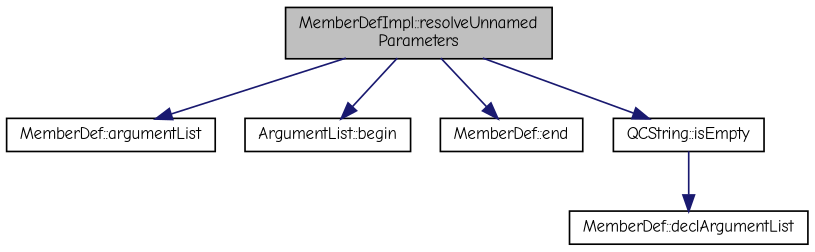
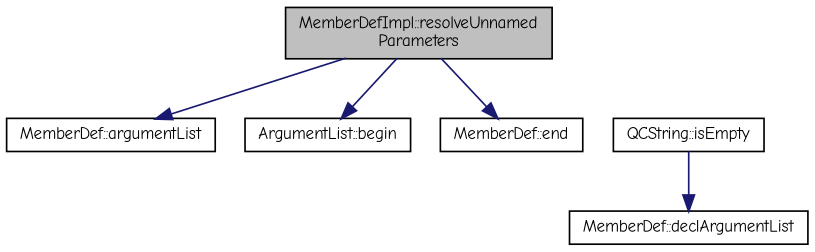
edge "MemberDefImpl::resolveUnnamed Parameters" -> "QCString::isEmpty": removed
